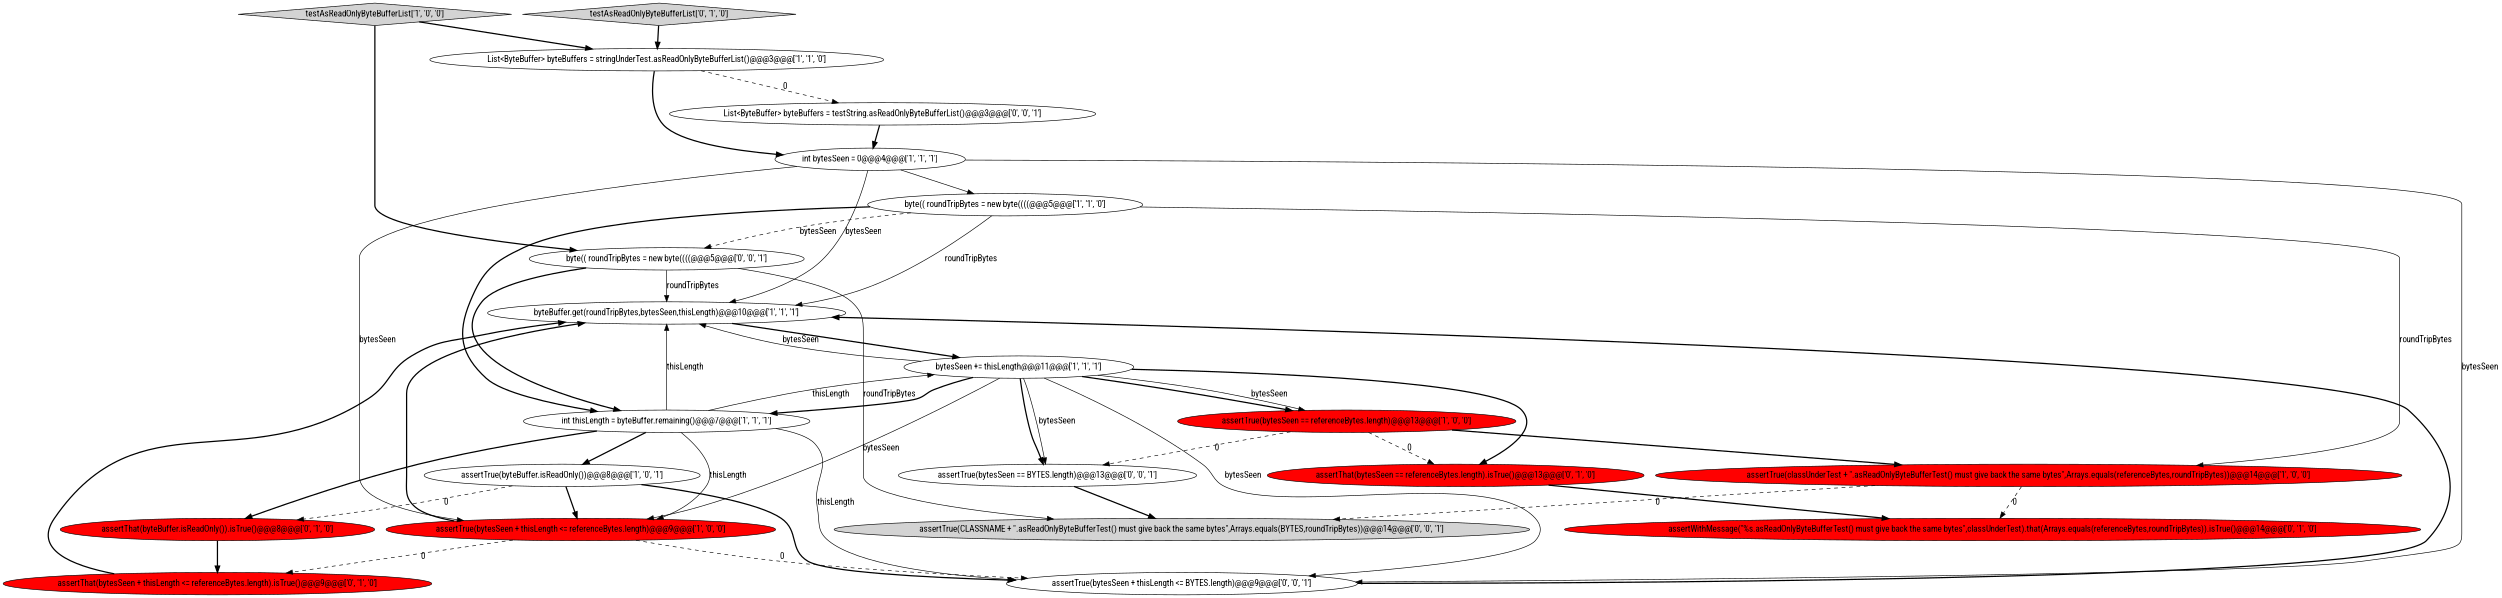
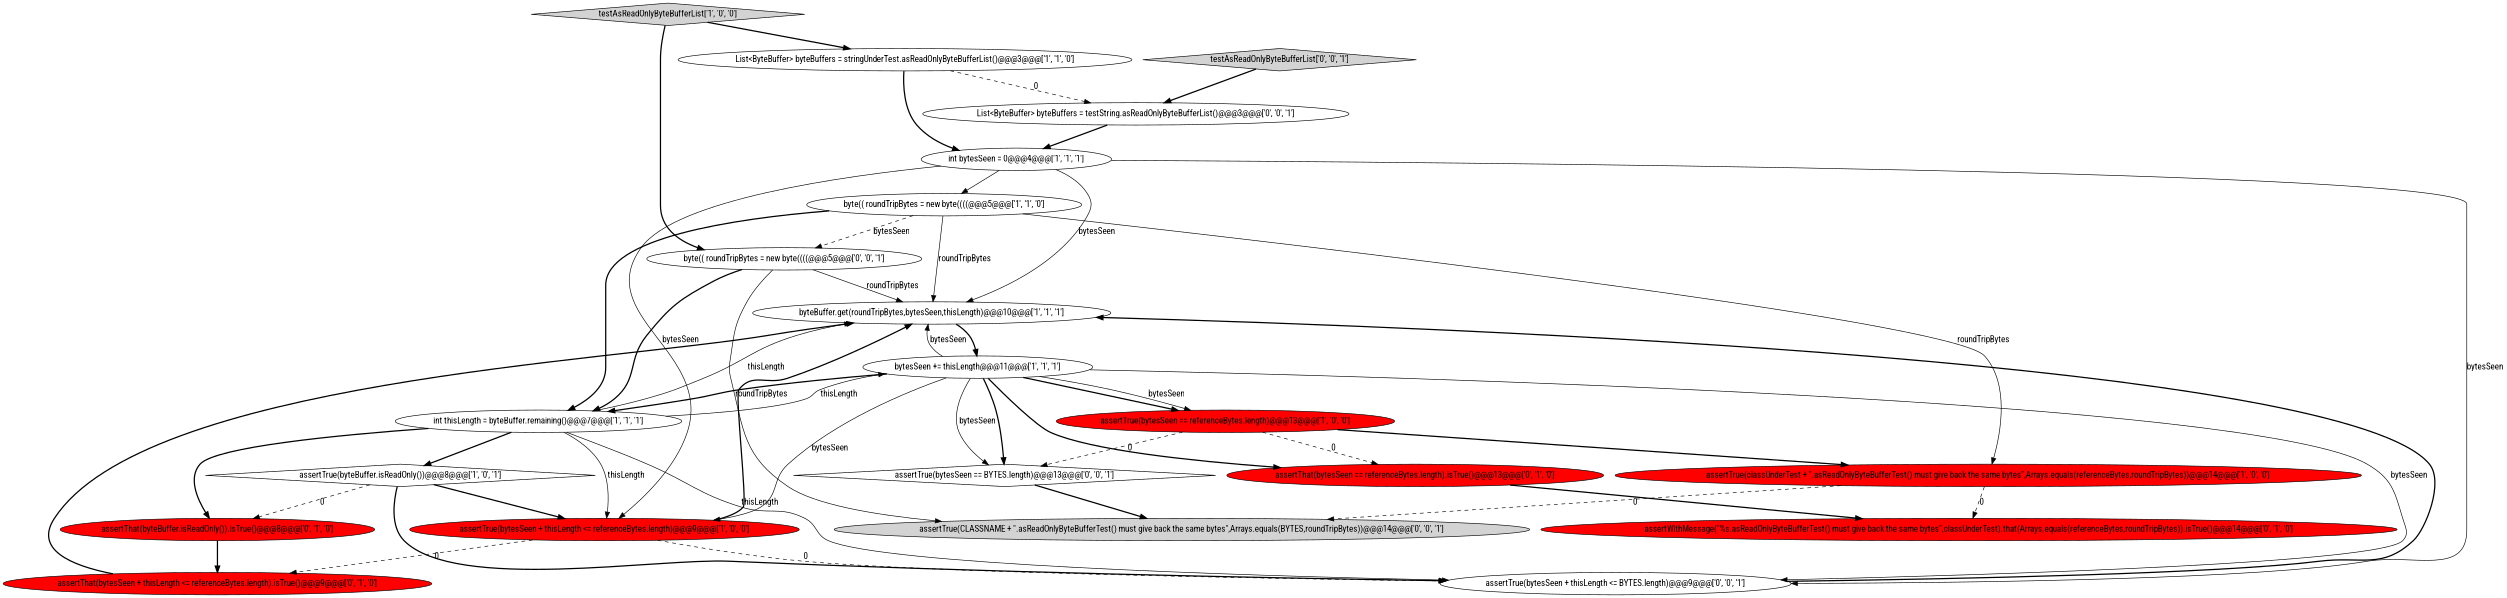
node "testAsReadOnlyByteBufferList['0', '1', '0']": removed
node "testAsReadOnlyByteBufferList['0', '0', '1']": added
node "assertTrue(byteBuffer.isReadOnly())@@@8@@@['1', '0', '1']": shape ellipse -> diamond
node "assertTrue(bytesSeen == BYTES.length)@@@13@@@['0', '0', '1']": shape ellipse -> diamond
